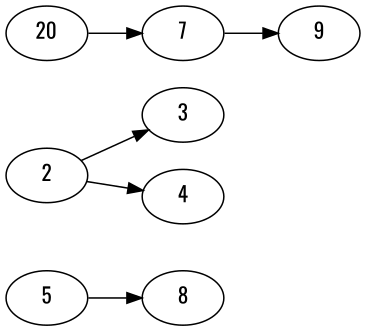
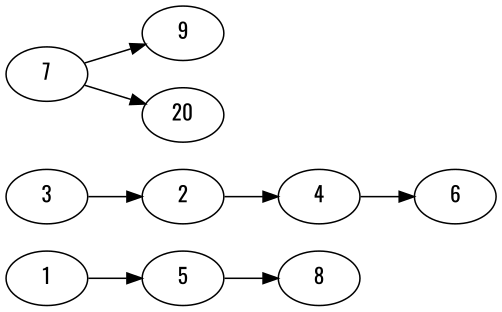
edge "20" -> "7": reversed
edge "2" -> "3": reversed
node "6": added
node "1": added
